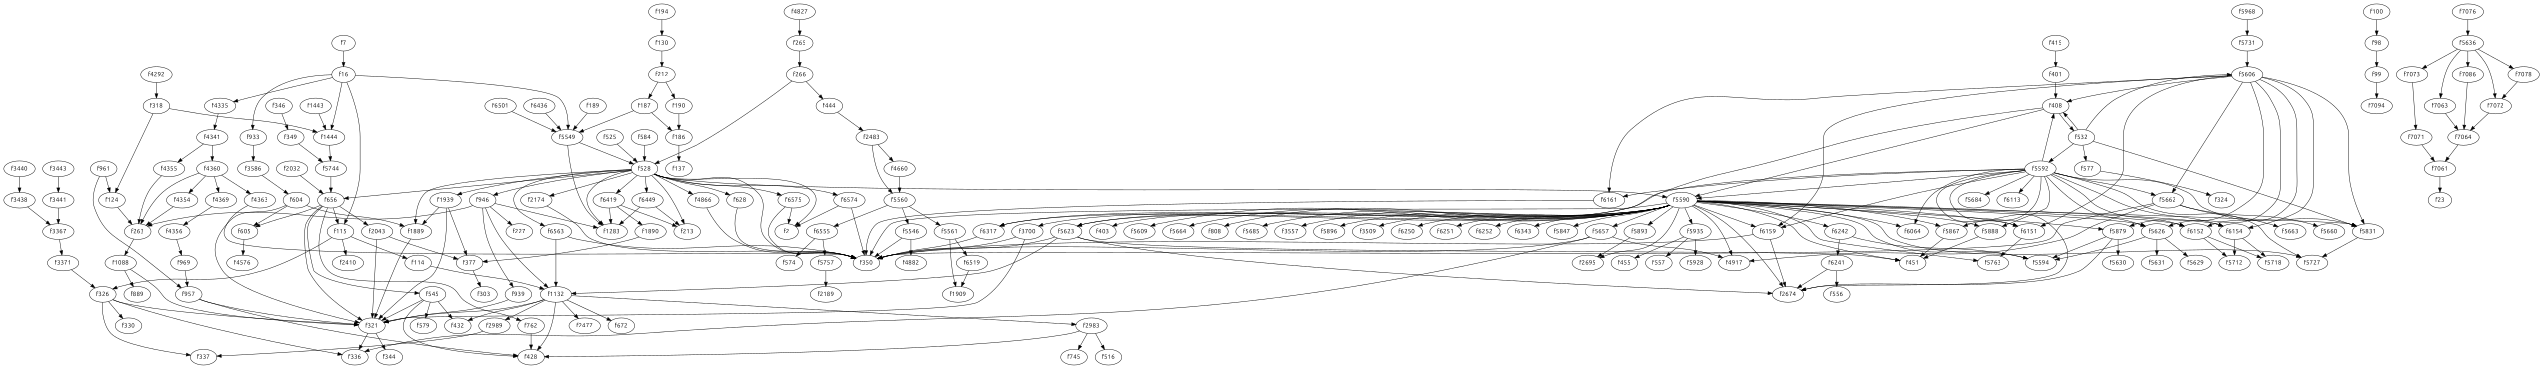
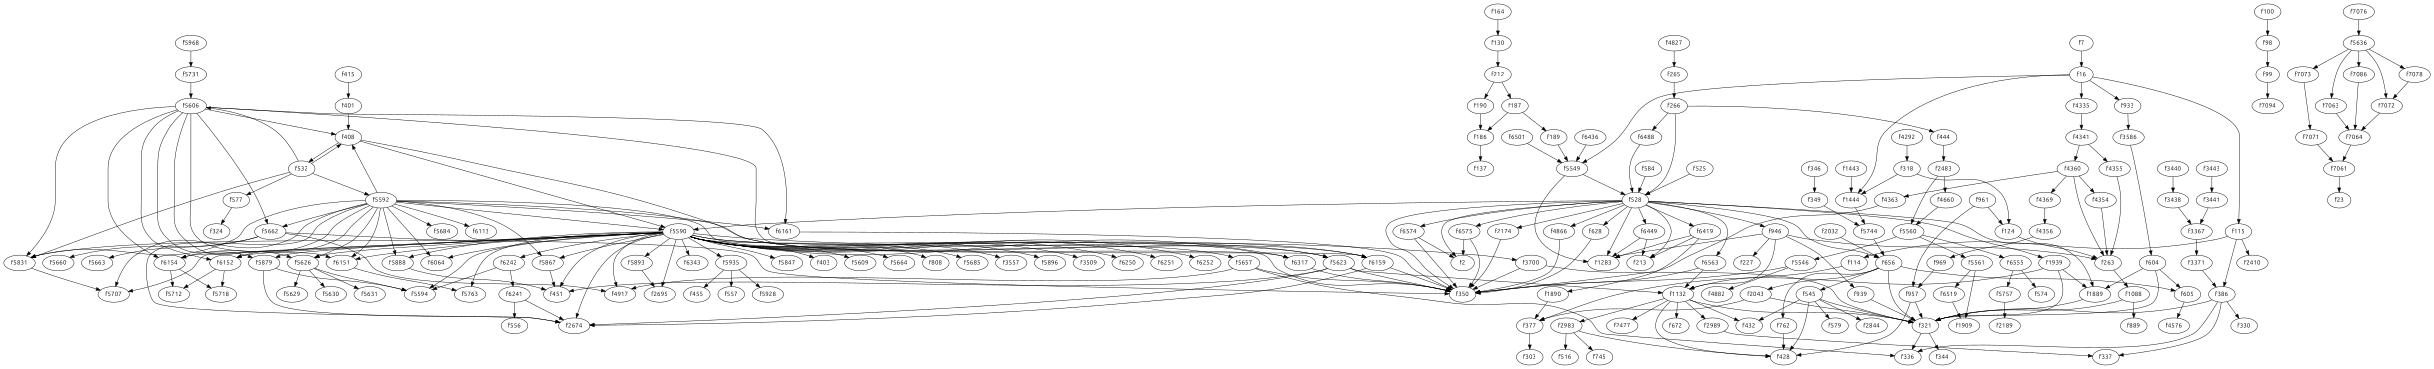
node "f194": label "f194" -> "f164"
edge "f187" -> "f5549": now "f187" -> "f189"
node "f6488": added
edge "f656" -> "f115": removed
edge "f5879" -> "f5630": now "f5626" -> "f5630"
node "f5727": label "f5727" -> "f5707"
node "f326": label "f326" -> "f386"
node "f2844": added
